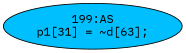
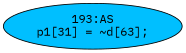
node "199:AS p1[31] = ~d[63];": label "199:AS p1[31] = ~d[63];" -> "193:AS p1[31] = ~d[63];"
